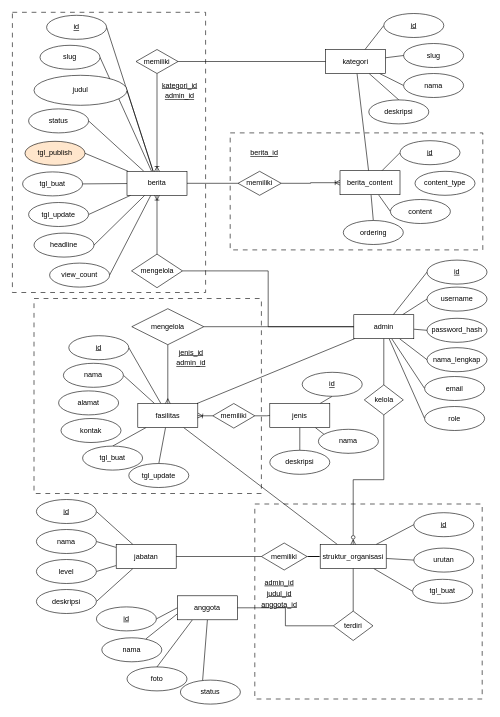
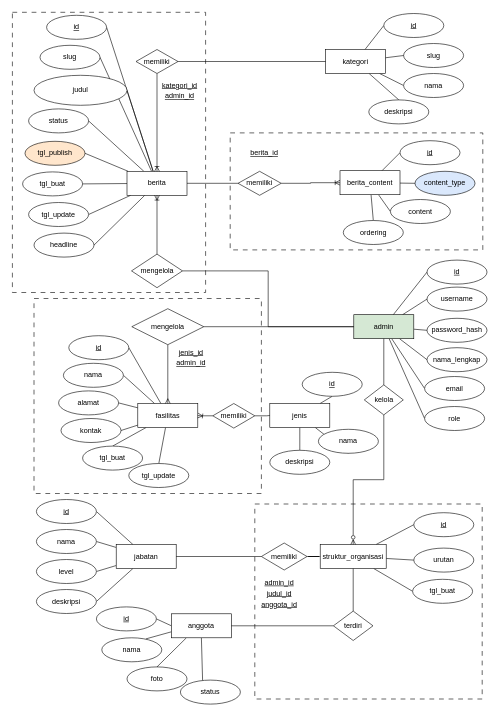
edge "kategori" -- "berita_content": now "content_type" -- "berita_content"
node "content_type": fillcolor #ffffff -> #dae8fc
edge "berita" -- "view_count": removed
node "view_count": removed
node "admin": fillcolor #ffffff -> #d5e8d4
edge "admin" -- "fasilitas": now "kontak" -- "fasilitas"
edge "fasilitas" -- "struktur_organisasi": now "fasilitas" -- "alamat"
node "anggota": moved (207, 608) -> (201, 626)
